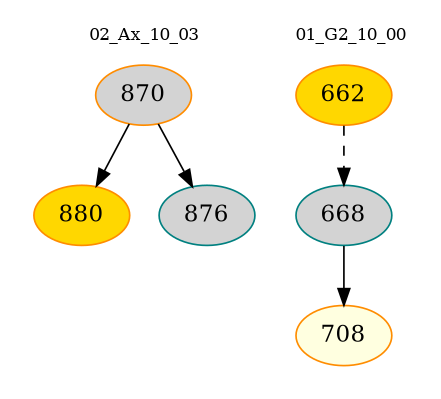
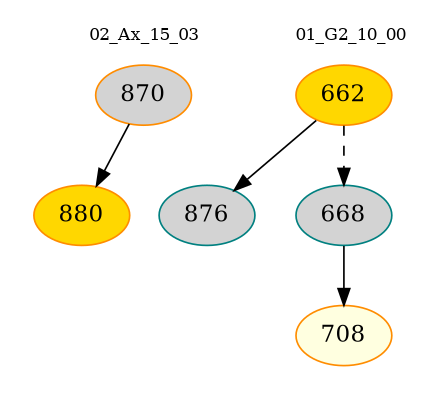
cluster "02_Ax_10_03": label "02_Ax_10_03" -> "02_Ax_15_03"
edge "870" -> "876": now "662" -> "876"
